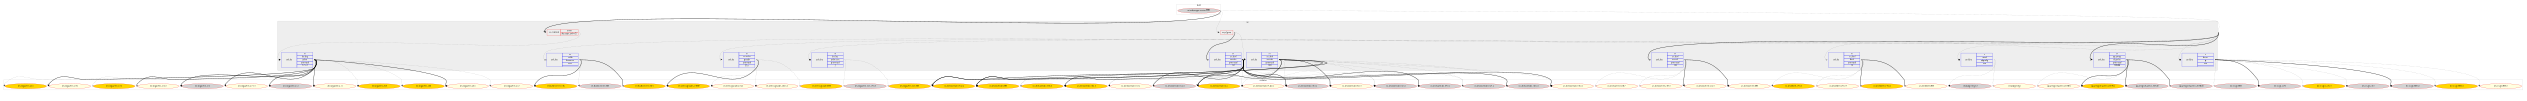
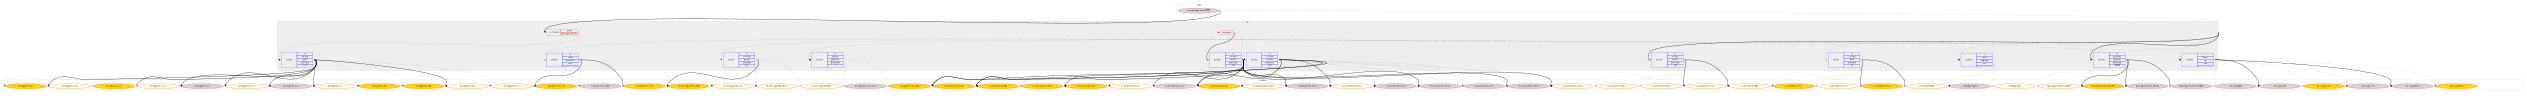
node "net-wireless/gnuradio-9999": fillcolor gold -> lightyellow
node "dev-vcs/git-9999-r1": removed
